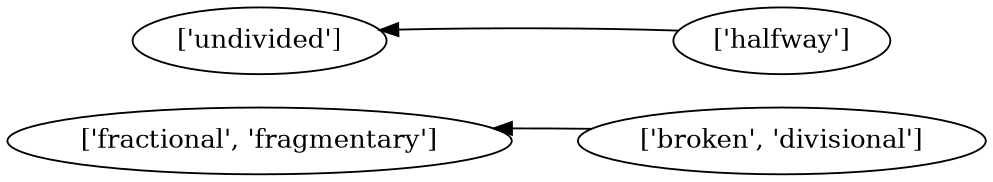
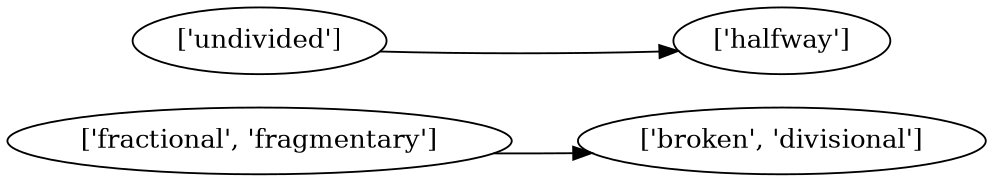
edge "['halfway']" -> "['undivided']": reversed
edge "['broken', 'divisional']" -> "['fractional', 'fragmentary']": reversed
